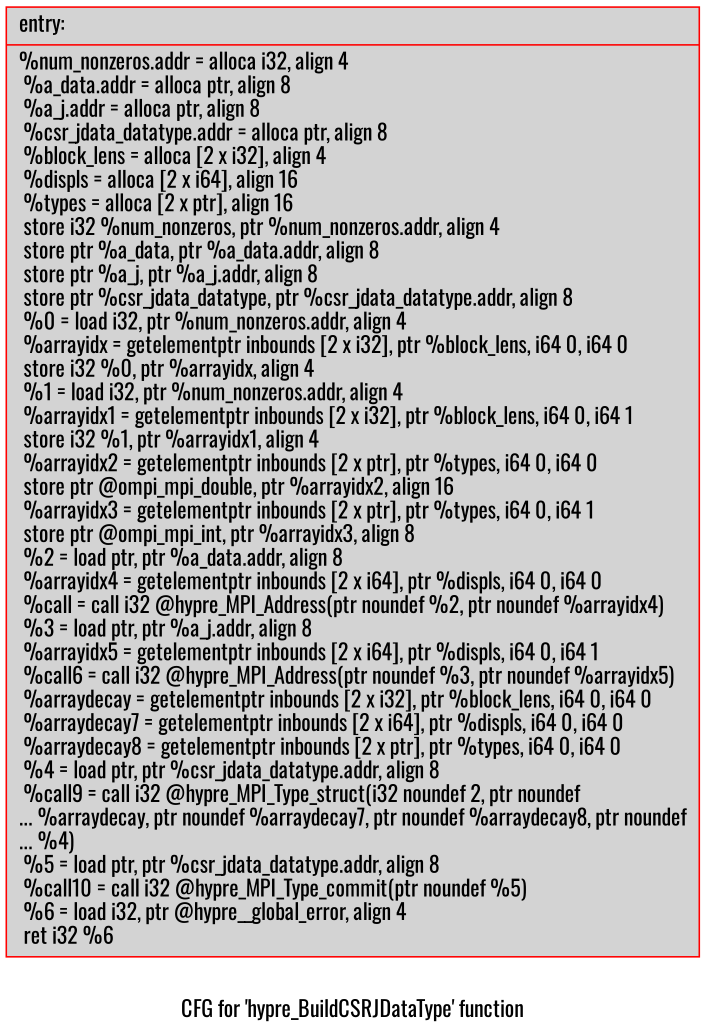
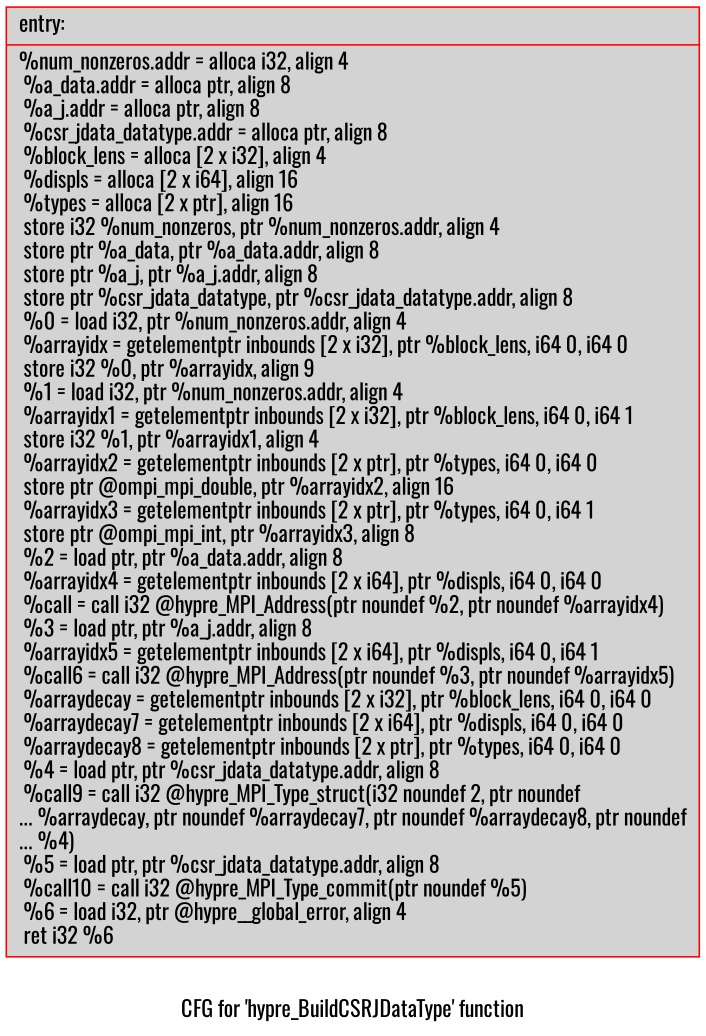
node "entry:": text "store i32 %0, ptr %arrayidx, align 4" -> "store i32 %0, ptr %arrayidx, align 9"
